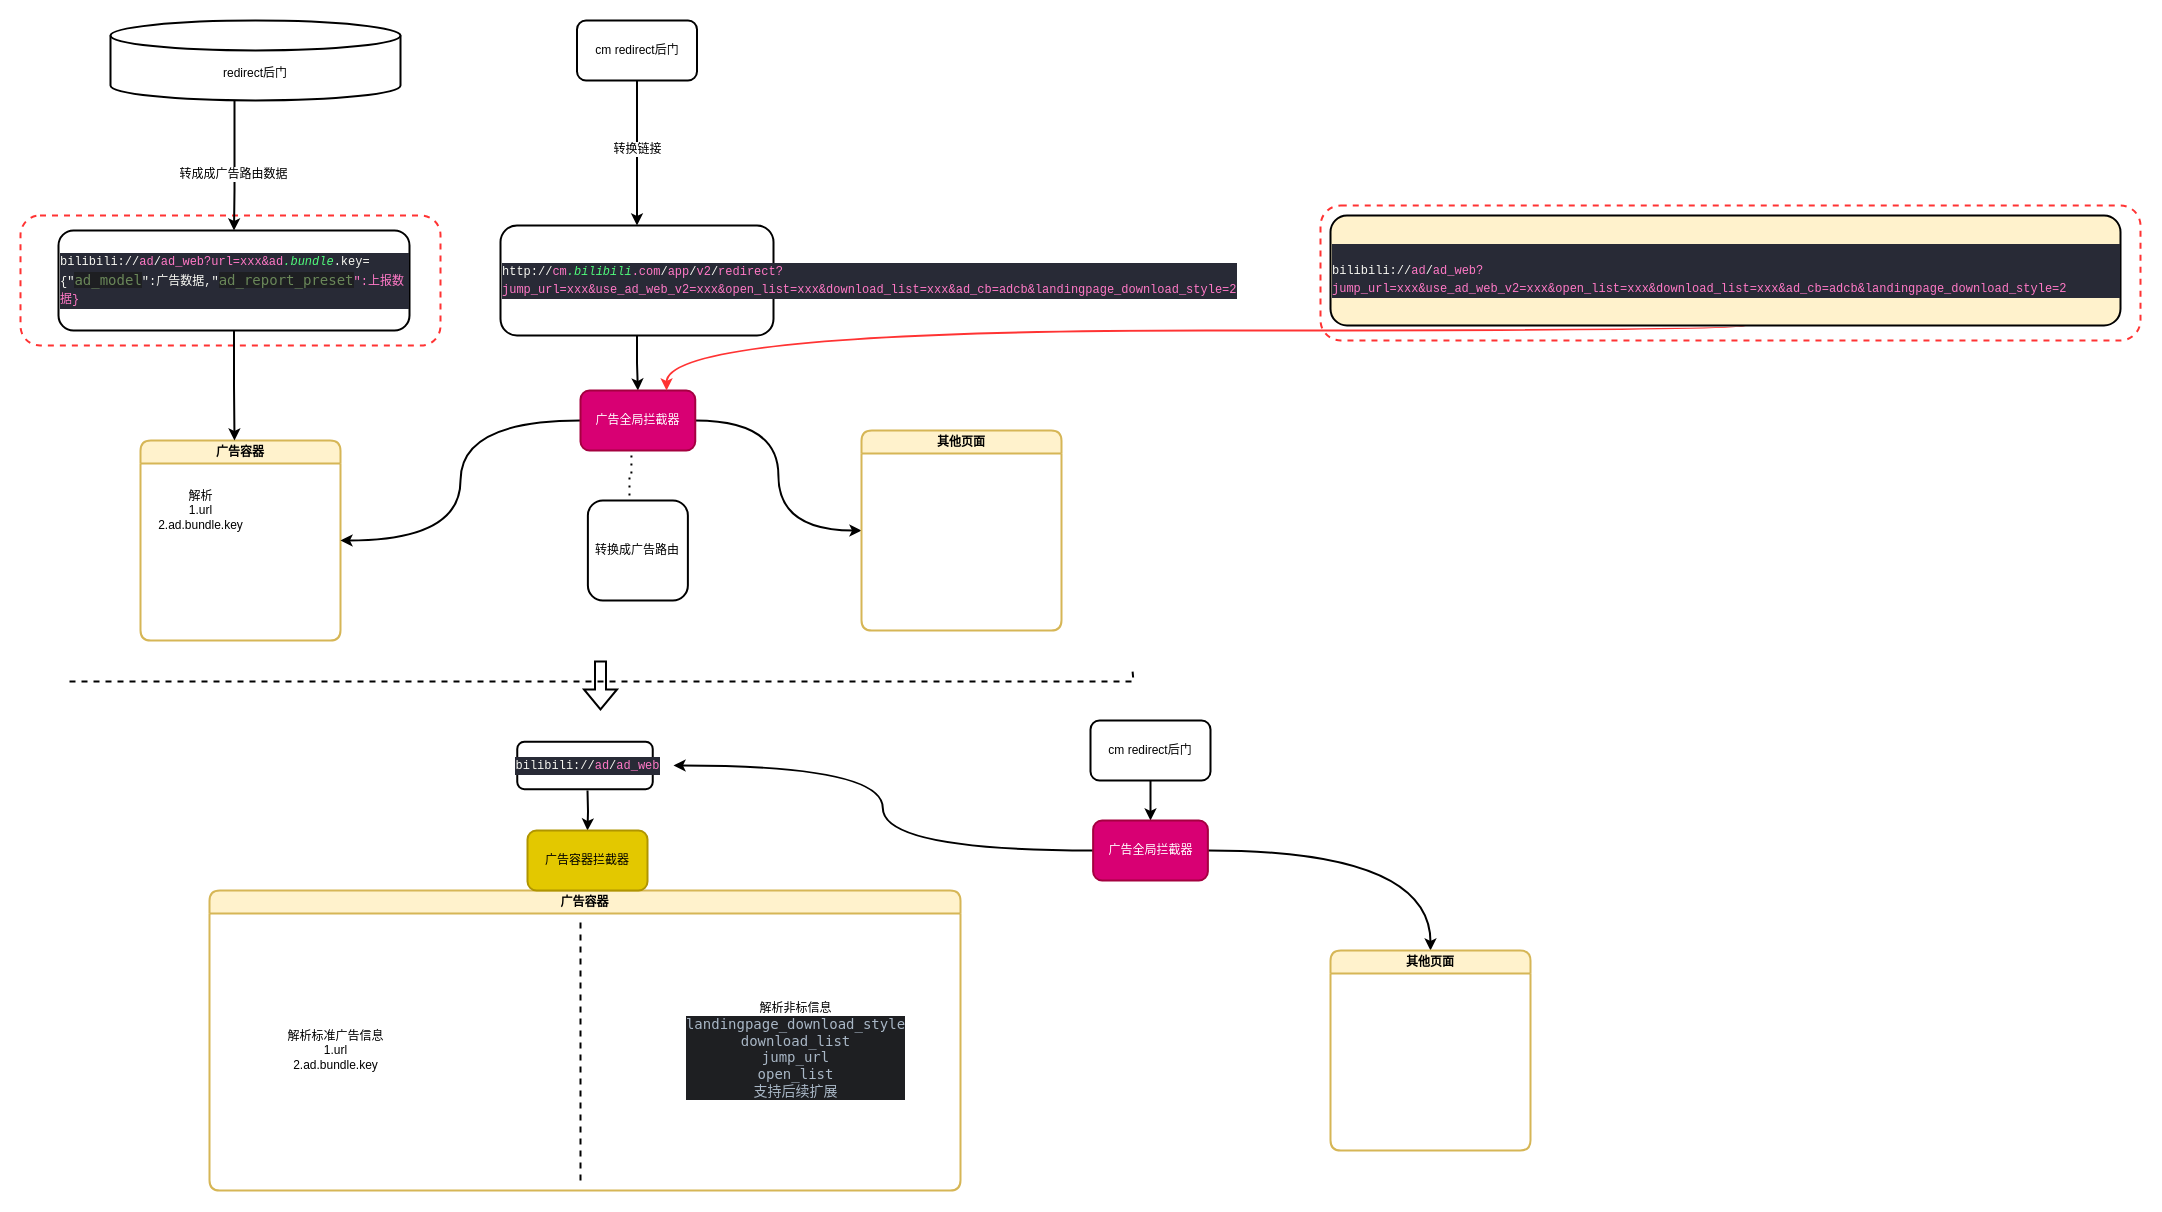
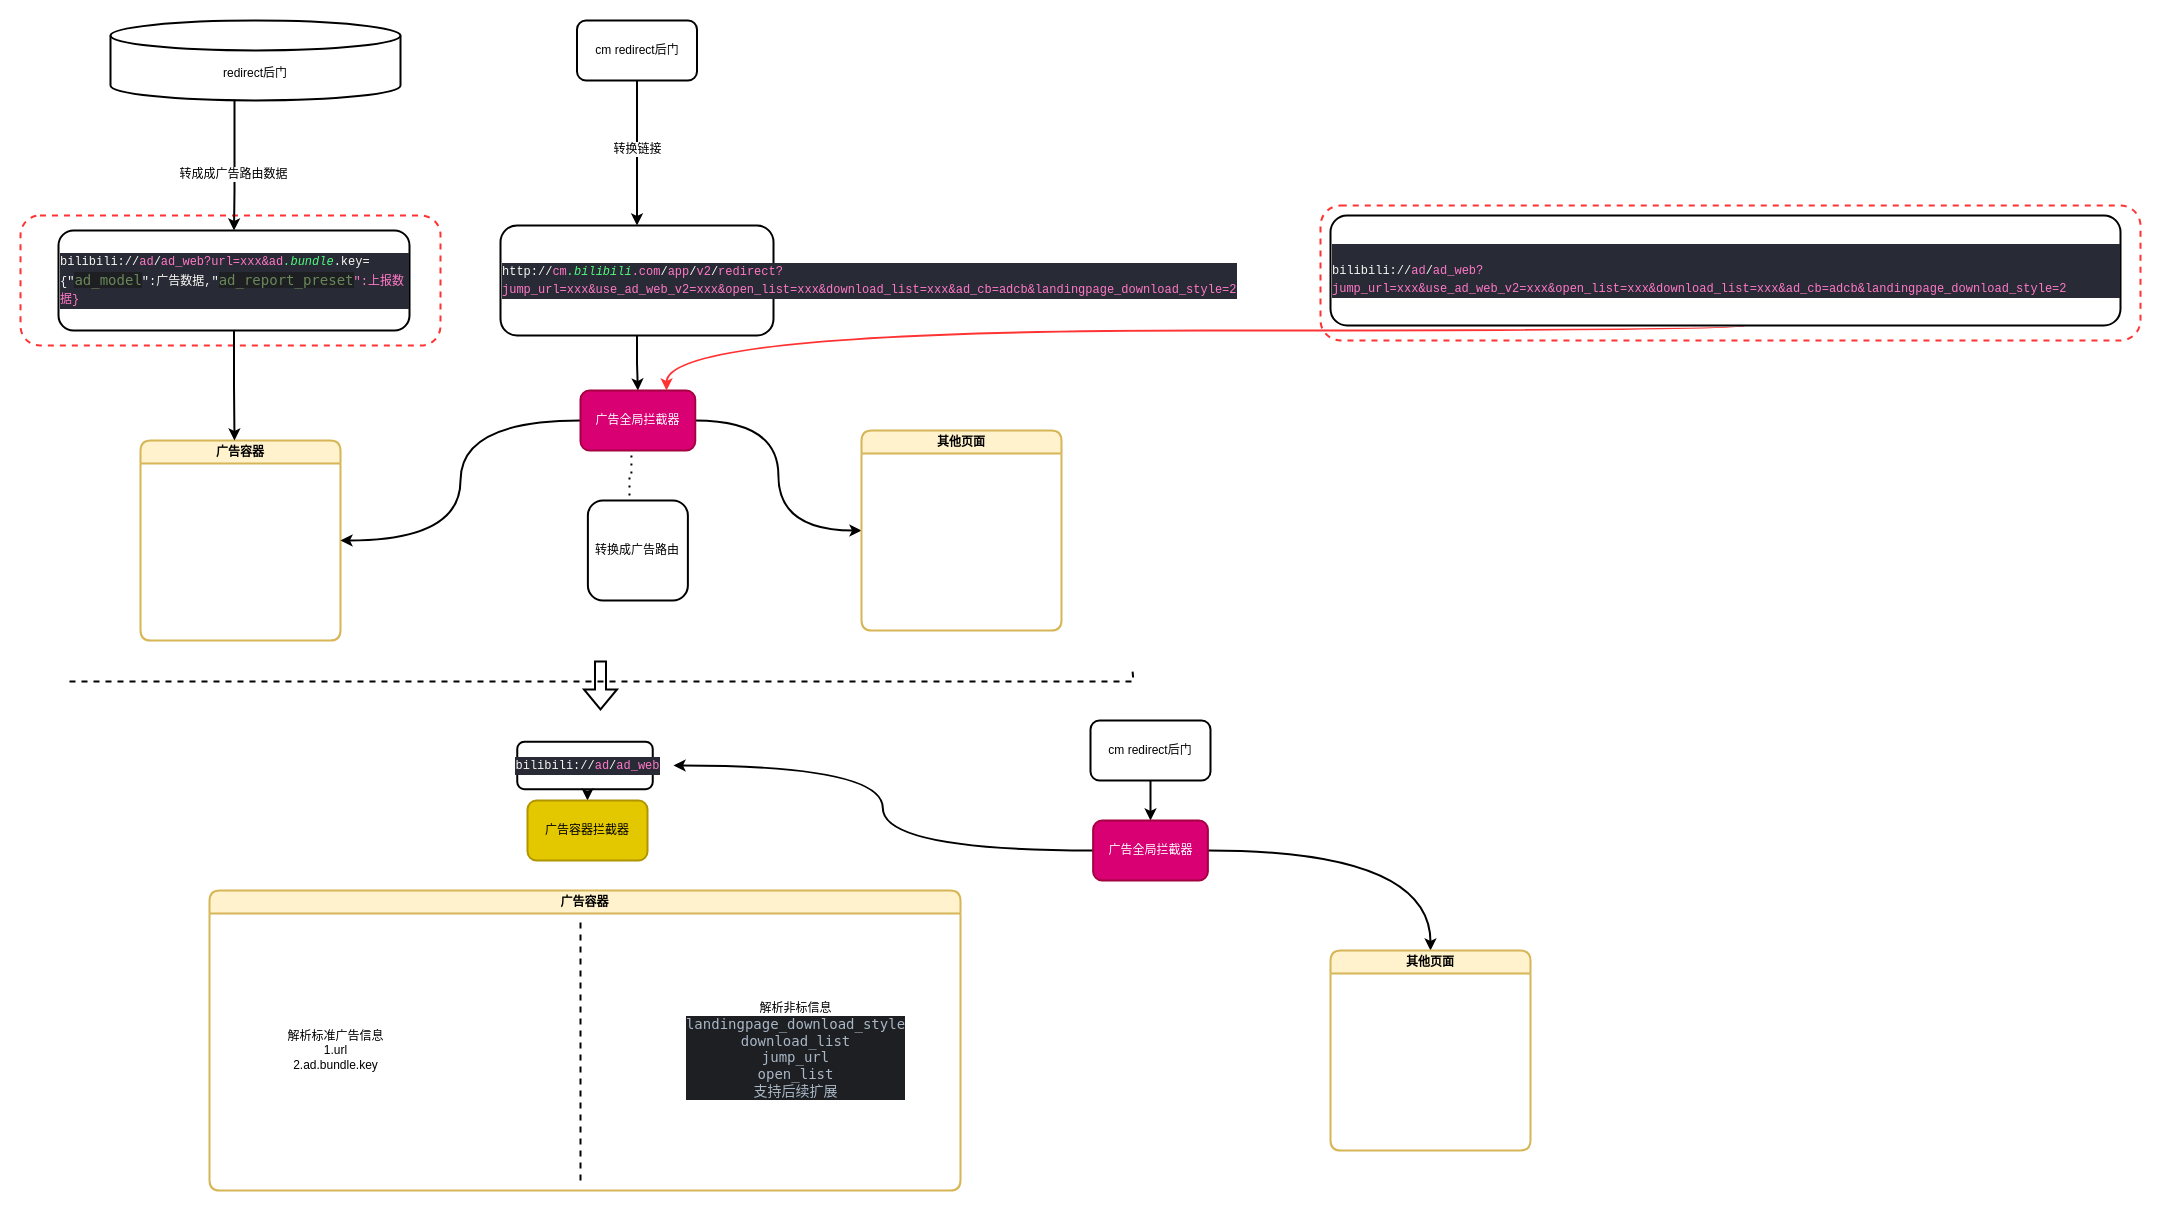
node "bilibili://ad/ad_web?jump_url=xxx&use_ad_web_v2=xxx&open_list=xxx&download_list=xxx&ad_cb=adcb&landingpage_download_style=2": fillcolor #fff2cc -> #ffffff
node "解析 1.url 2.ad.bundle.key": removed
node "广告容器拦截器": moved (588, 861) -> (588, 831)
